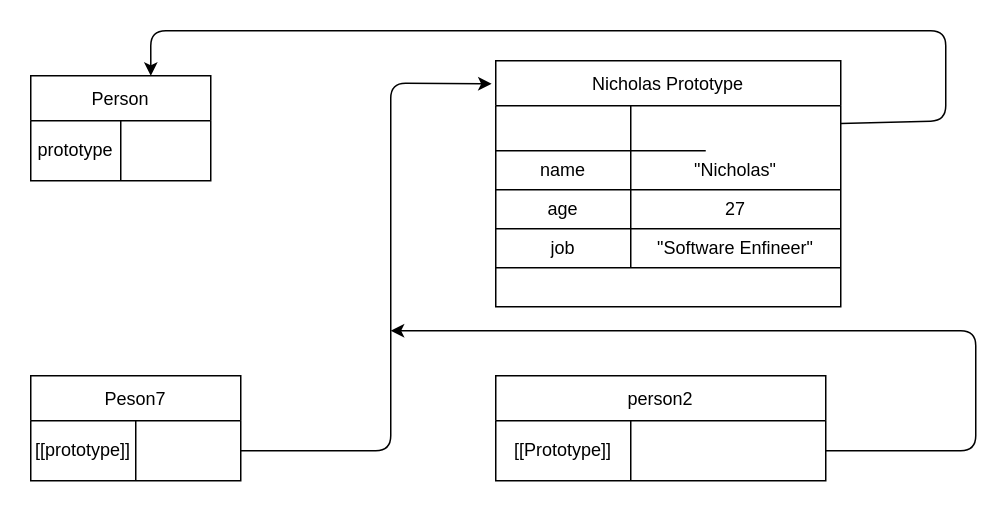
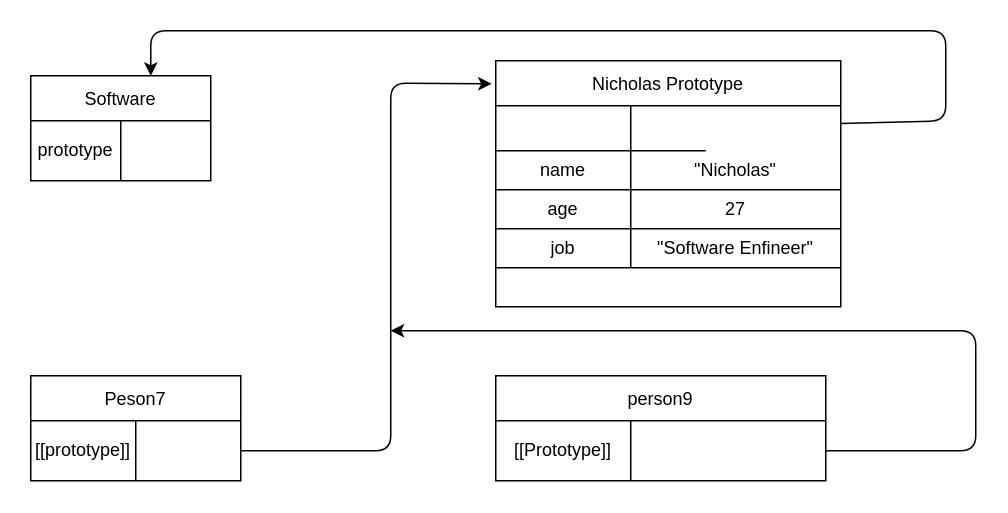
node "Person": label "Person" -> "Software"
node "person2": label "person2" -> "person9"
